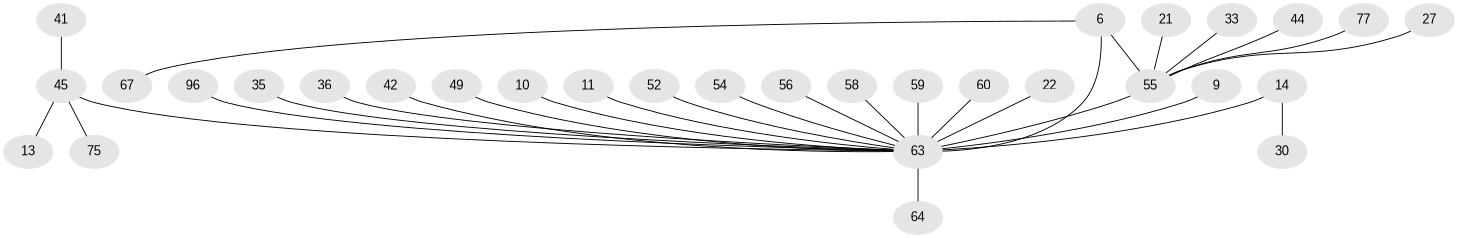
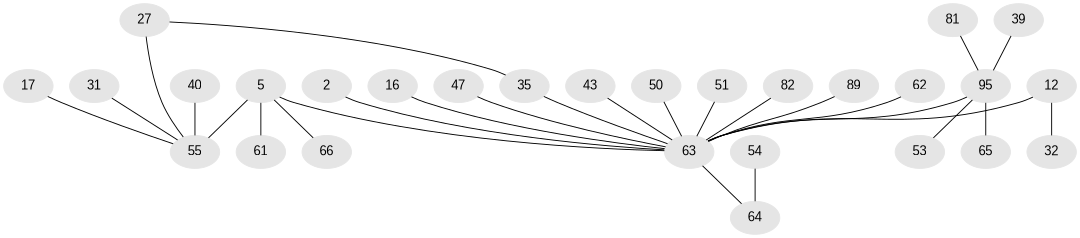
node "41": label "41" -> "81"
node "39": added
node "6": label "6" -> "5"
node "21": label "21" -> "31"
node "33": removed
node "44": label "44" -> "40"
node "77": label "77" -> "17"
edge "27" -- "35": added
node "45": label "45" -> "95"
node "67": label "67" -> "66"
node "96": label "96" -> "16"
node "36": removed
node "42": label "42" -> "47"
node "49": label "49" -> "43"
node "10": label "10" -> "50"
node "11": label "11" -> "51"
node "52": label "52" -> "82"
node "56": removed
node "58": removed
node "59": label "59" -> "89"
node "60": removed
node "22": label "22" -> "62"
node "9": label "9" -> "2"
node "14": label "14" -> "12"
edge "54" -- "63": now "54" -- "64"
edge "55" -- "63": removed
node "13": label "13" -> "53"
node "75": label "75" -> "65"
node "61": added
node "30": label "30" -> "32"
